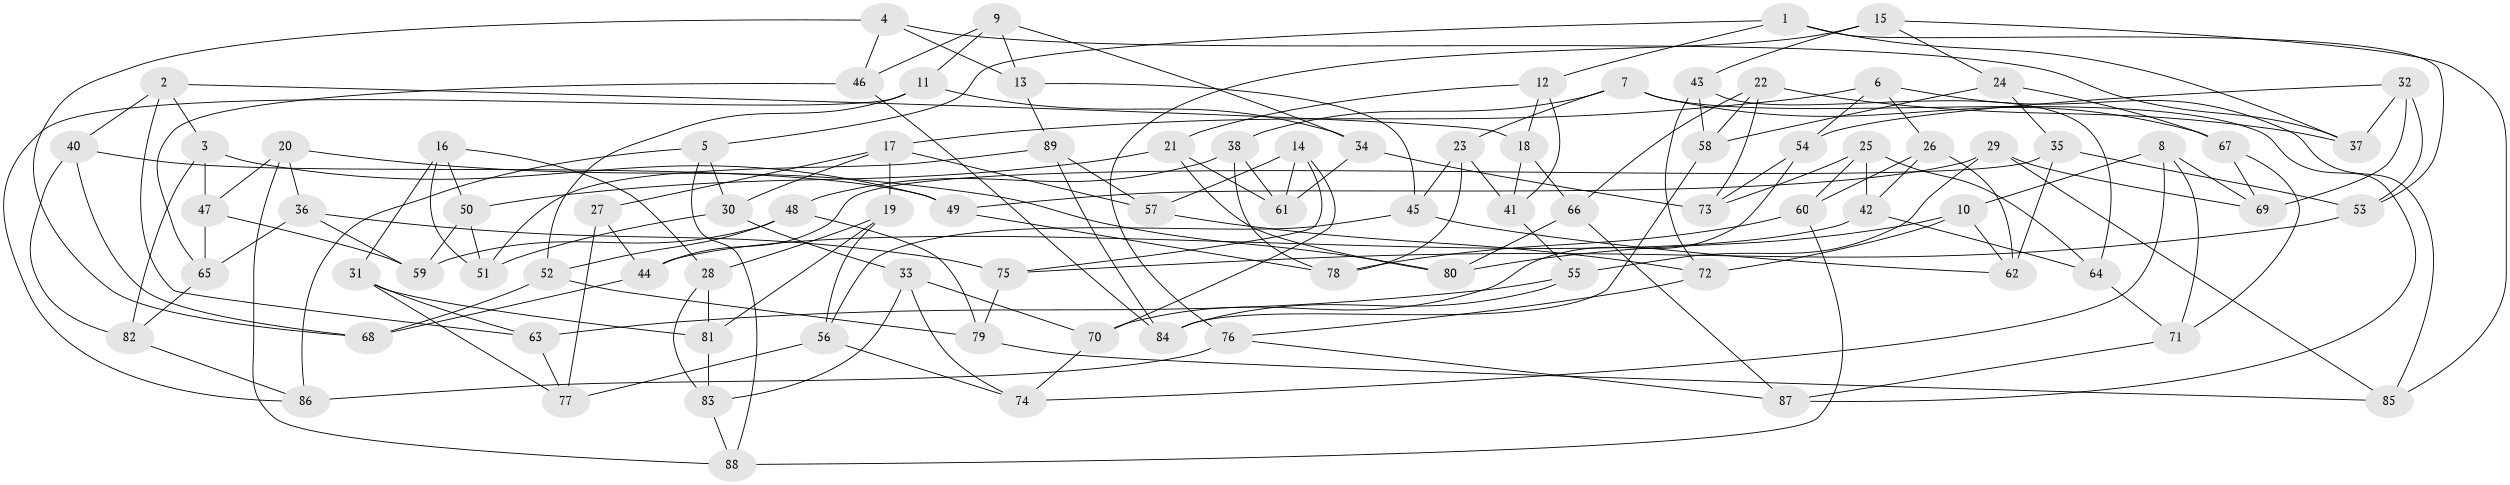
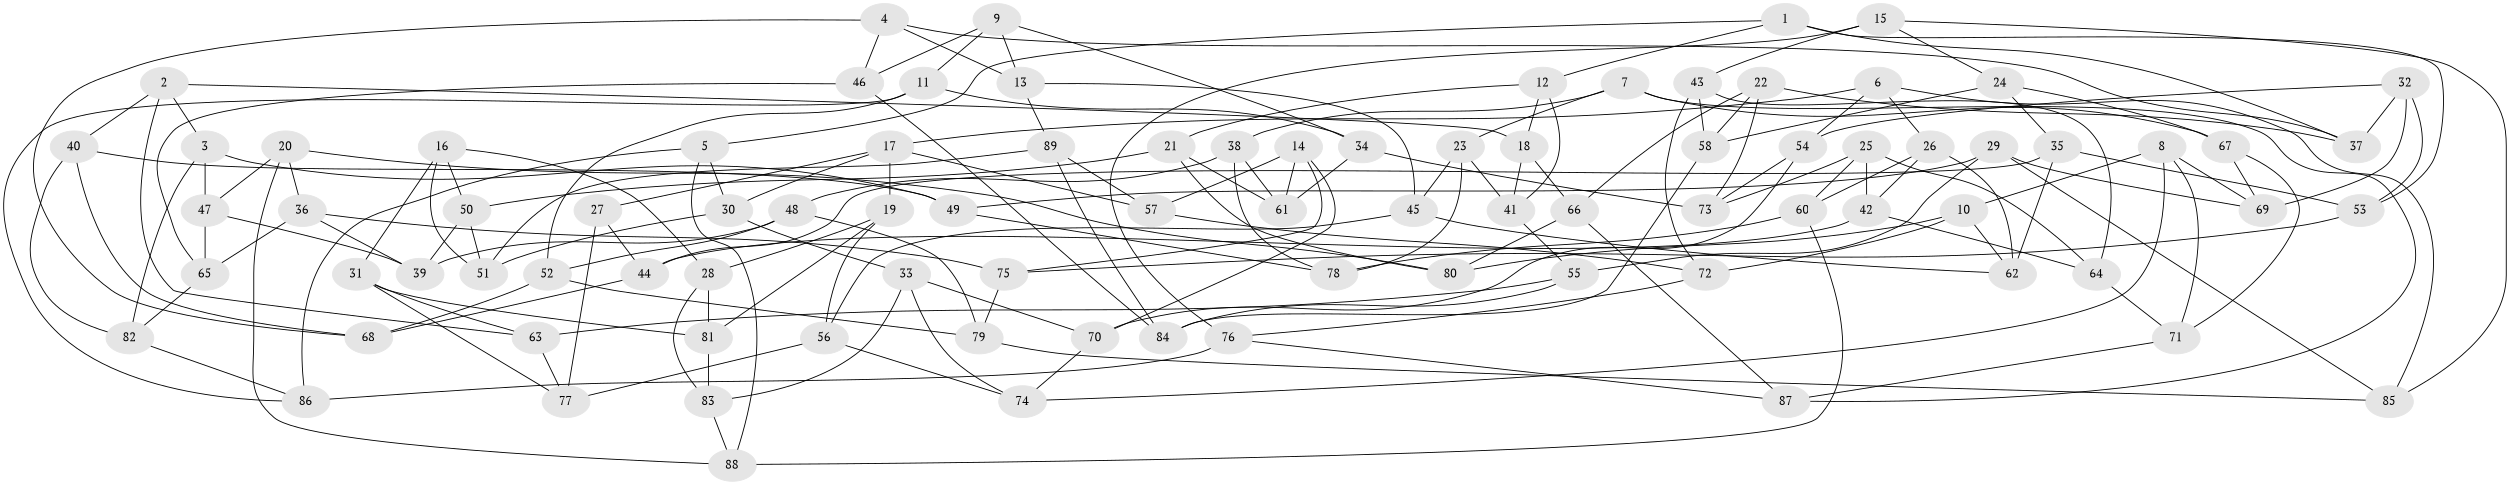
node "59": label "59" -> "39"
